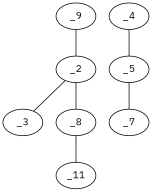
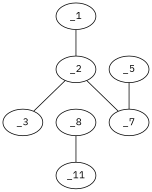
node "_9": label "_9" -> "_1"
node "_4": removed
edge "_2" -- "_8": now "_2" -- "_7"
